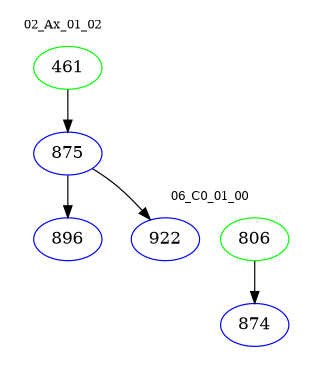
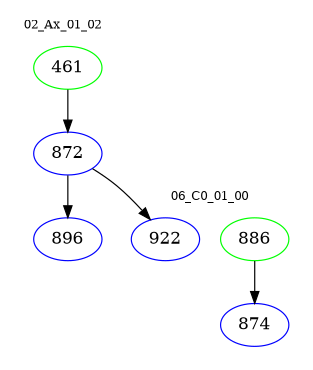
node "875": label "875" -> "872"
node "806": label "806" -> "886"
